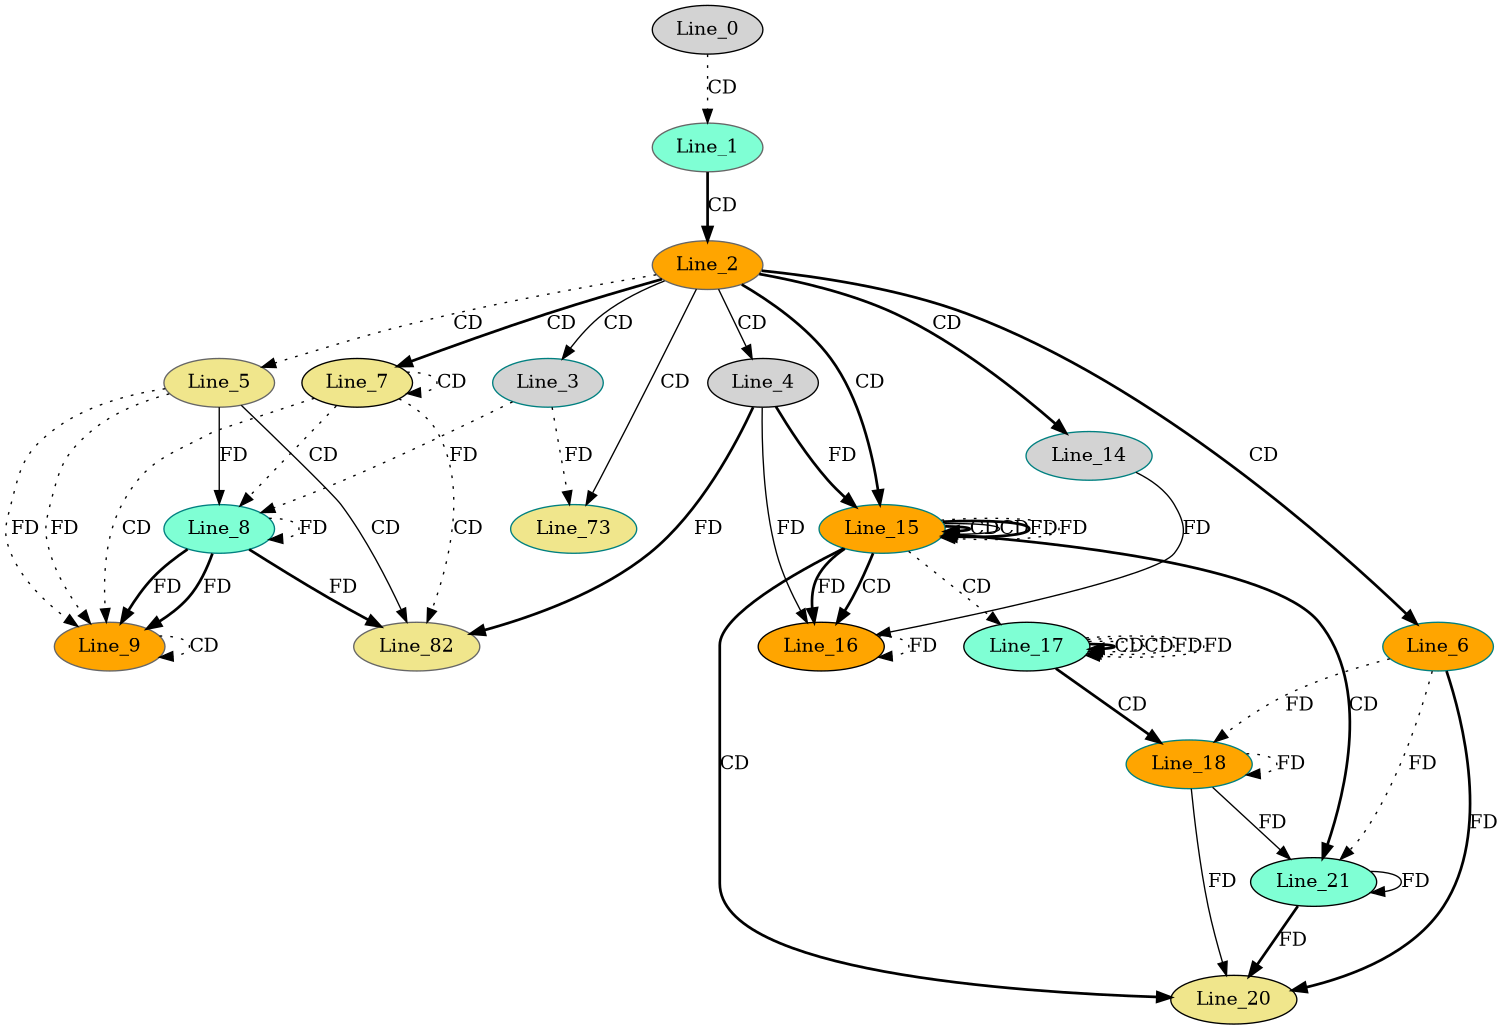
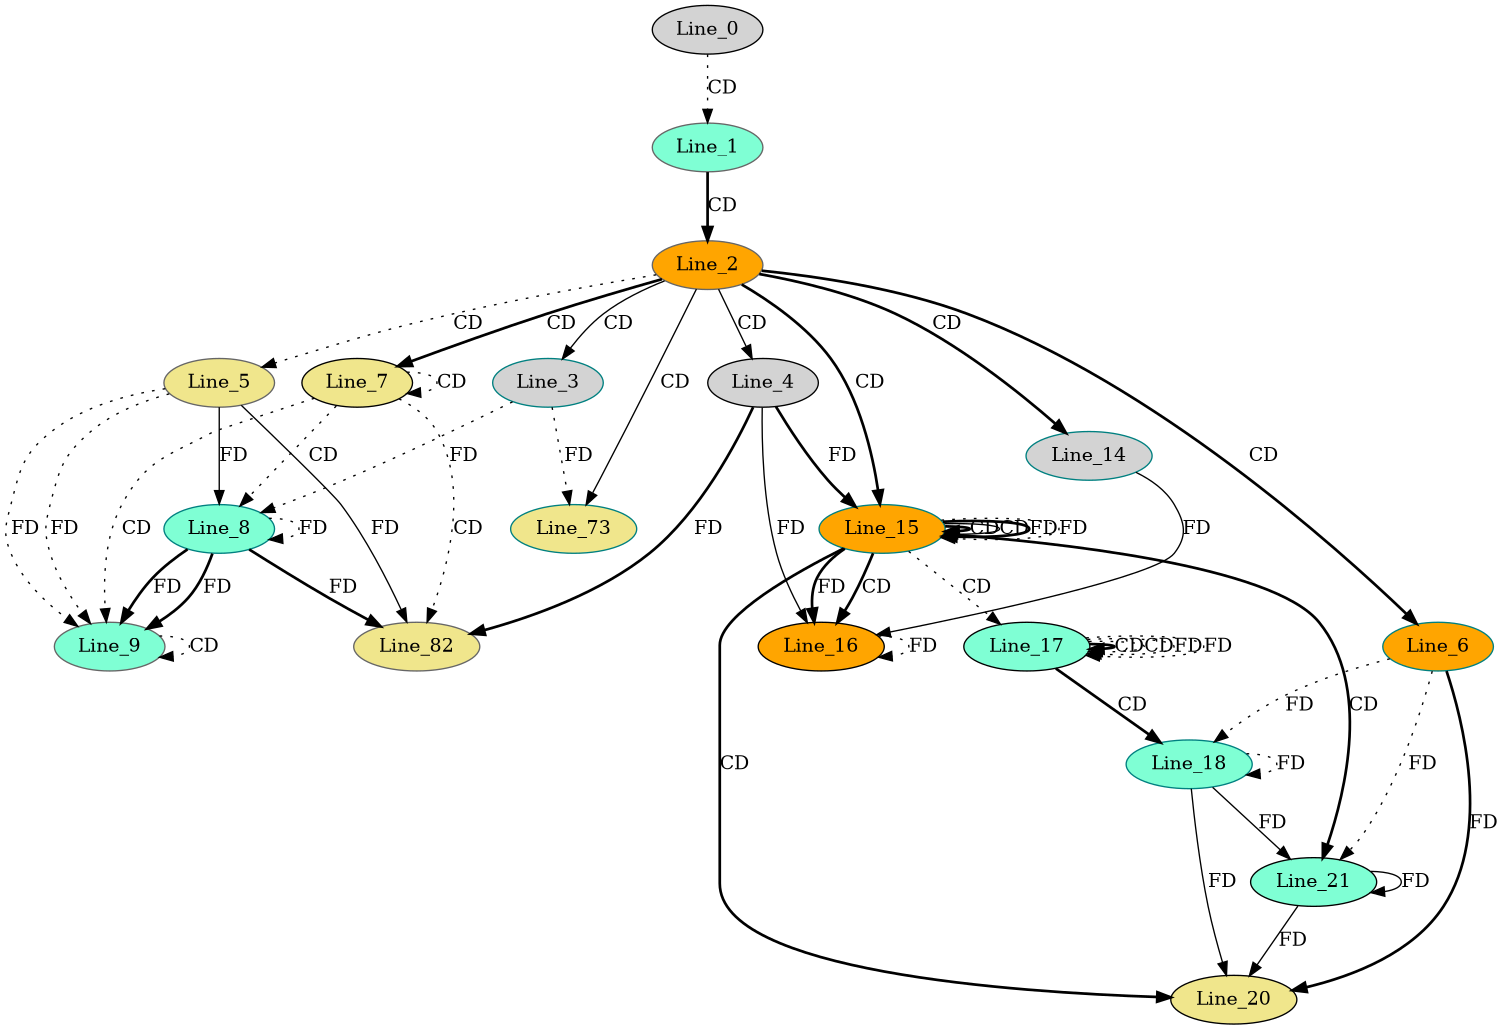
edge "Line_5" -> "Line_82": label "CD" -> "FD"
node "Line_9": fillcolor orange -> aquamarine
node "Line_18": fillcolor orange -> aquamarine
edge "Line_21" -> "Line_20": style bold -> solid
